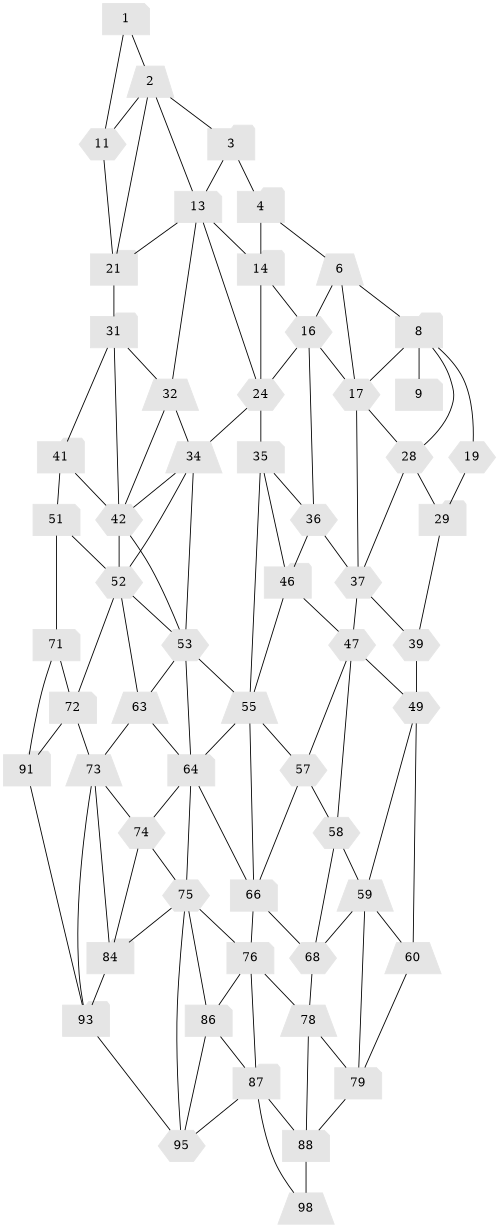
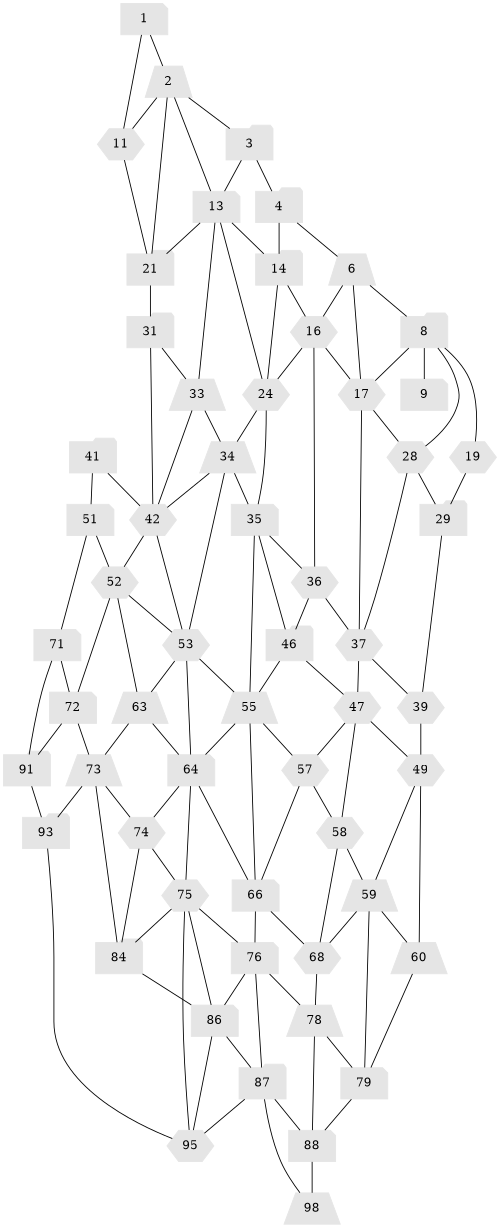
edge "31" -- "41": removed
node "32": label "32" -> "33"
edge "34" -- "52": now "34" -- "35"
edge "84" -- "93": now "84" -- "86"
